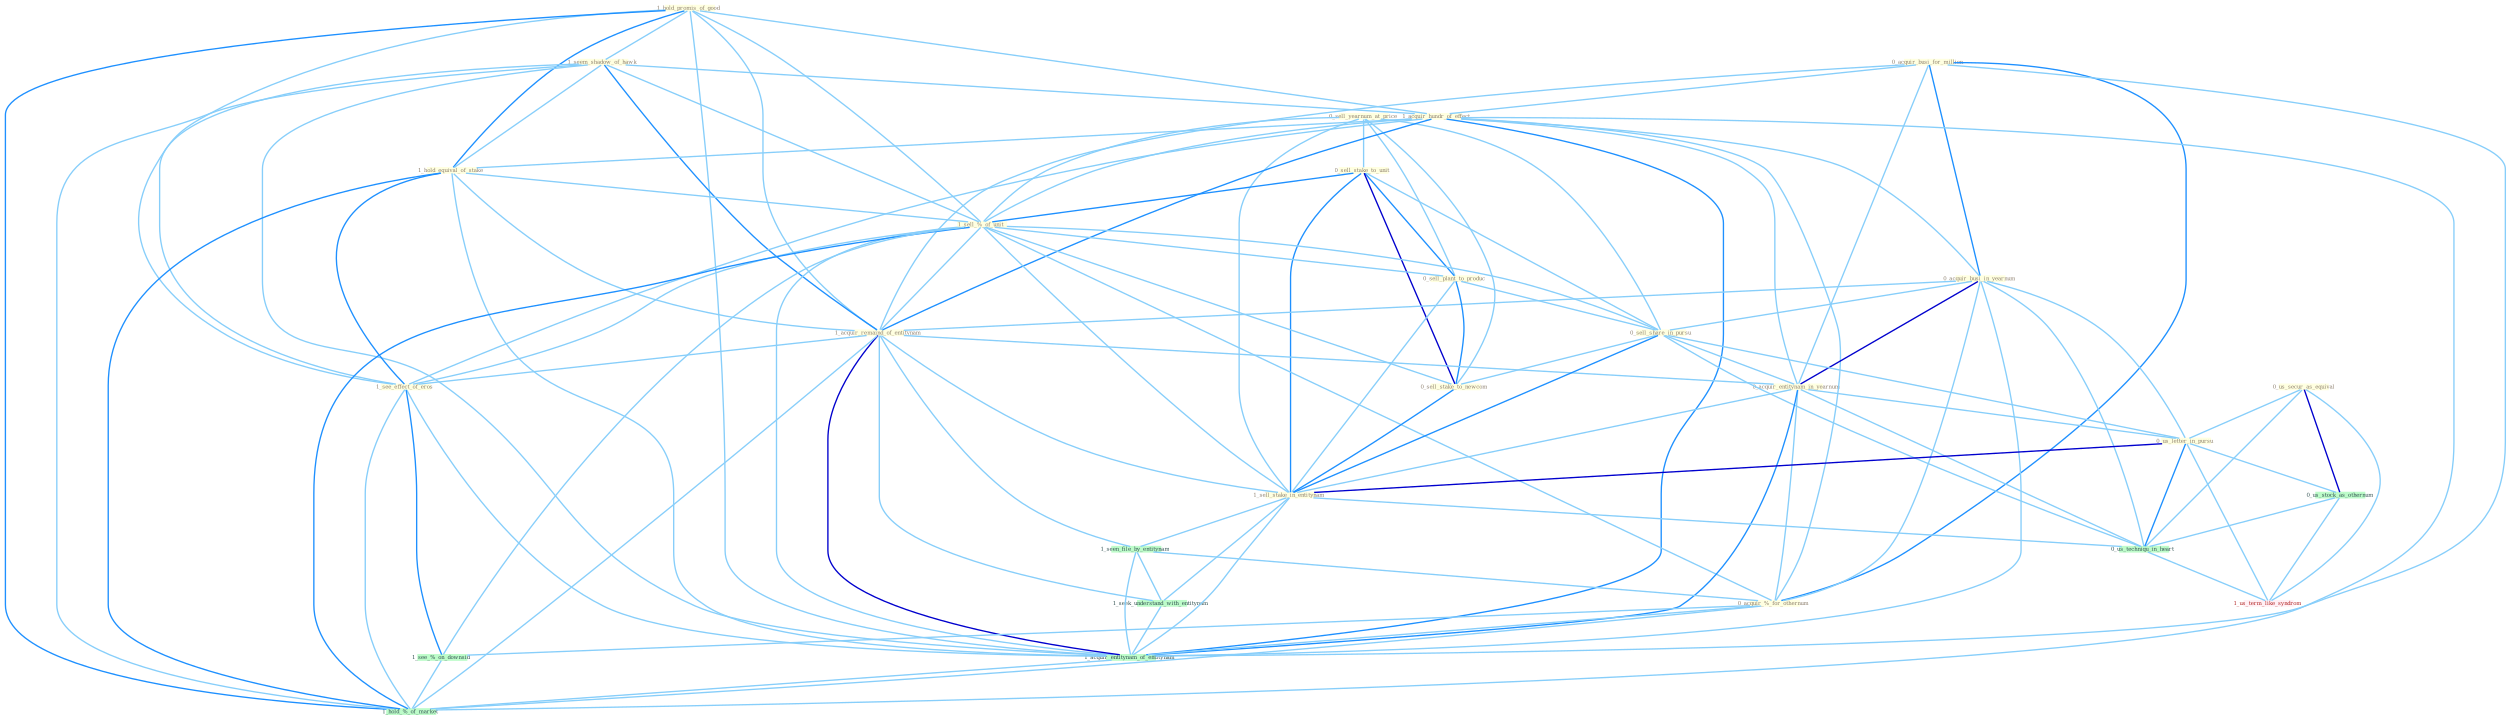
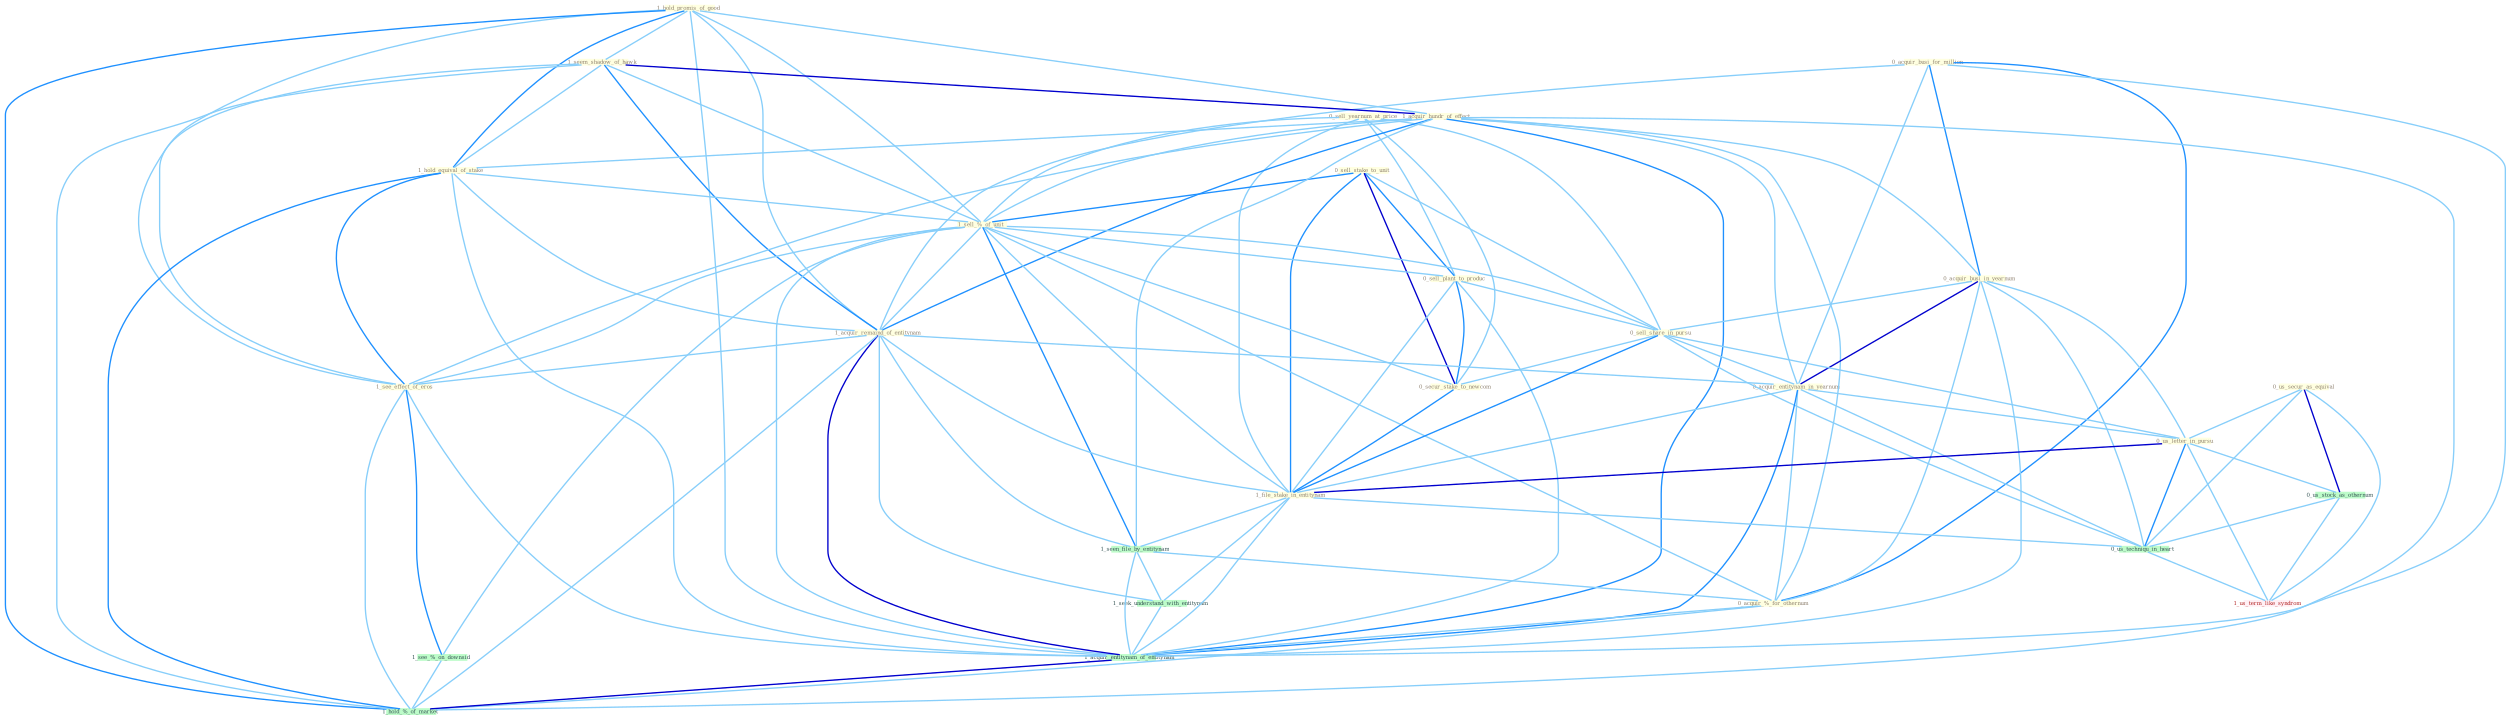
edge "1_seem_shadow_of_hawk" -- "1_acquir_hundr_of_effect": color #87cefa -> #0000cd
edge "0_acquir_busi_for_million" -- "1_acquir_hundr_of_effect": now "1_seen_file_by_entitynam" -- "1_acquir_hundr_of_effect"
edge "0_sell_yearnum_at_price" -- "0_sell_stake_to_unit": removed
edge "0_acquir_busi_in_yearnum" -- "1_acquir_remaind_of_entitynam": removed
edge "1_sell_%_of_unit" -- "1_hold_%_of_market": now "1_sell_%_of_unit" -- "1_seen_file_by_entitynam"
node "0_sell_stake_to_newcom": label "0_sell_stake_to_newcom" -> "0_secur_stake_to_newcom"
edge "1_seem_shadow_of_hawk" -- "1_acquir_entitynam_of_entitynam": now "0_sell_plant_to_produc" -- "1_acquir_entitynam_of_entitynam"
node "1_sell_stake_in_entitynam": label "1_sell_stake_in_entitynam" -> "1_file_stake_in_entitynam"
edge "0_acquir_%_for_othernum" -- "1_see_%_on_downsid": removed
edge "1_acquir_entitynam_of_entitynam" -- "1_hold_%_of_market": color #87cefa -> #0000cd
